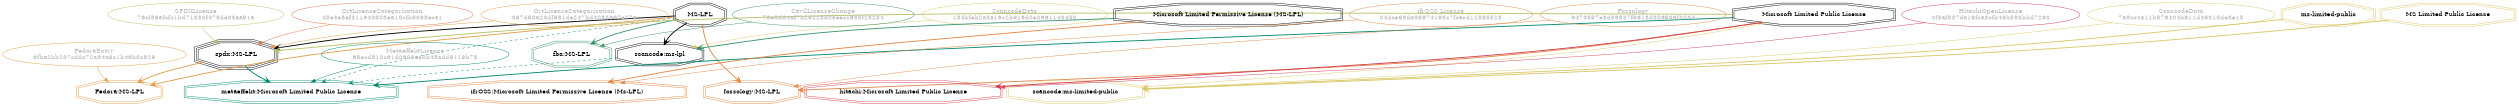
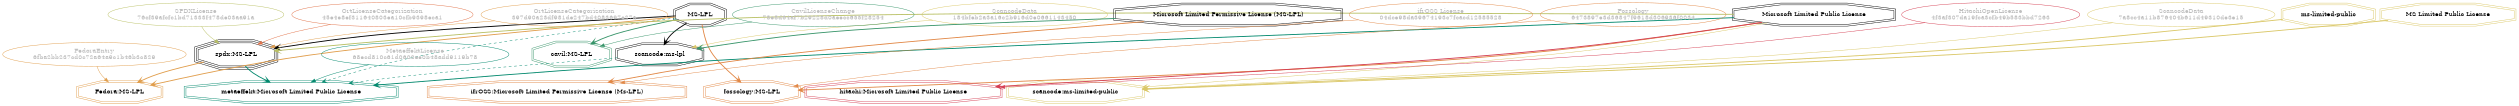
node "fba:MS-LPL": label "fba:MS-LPL" -> "cavil:MS-LPL"
